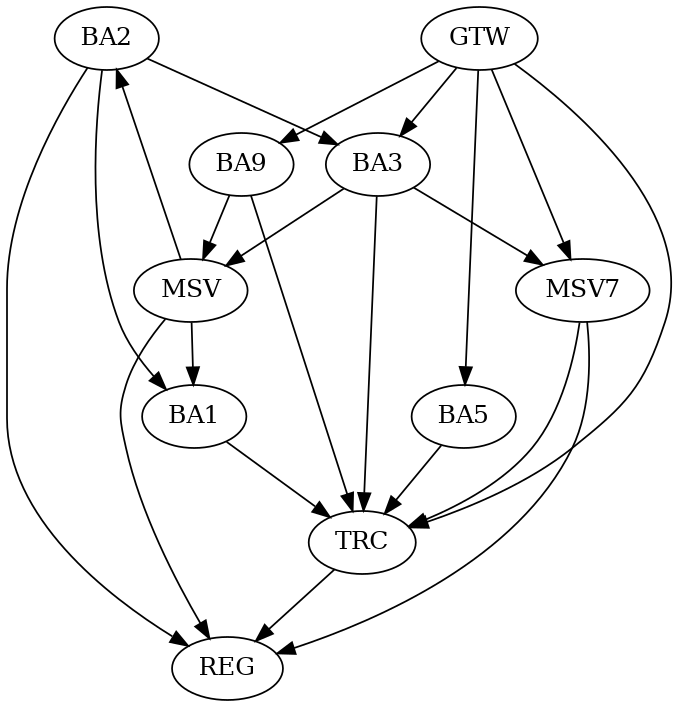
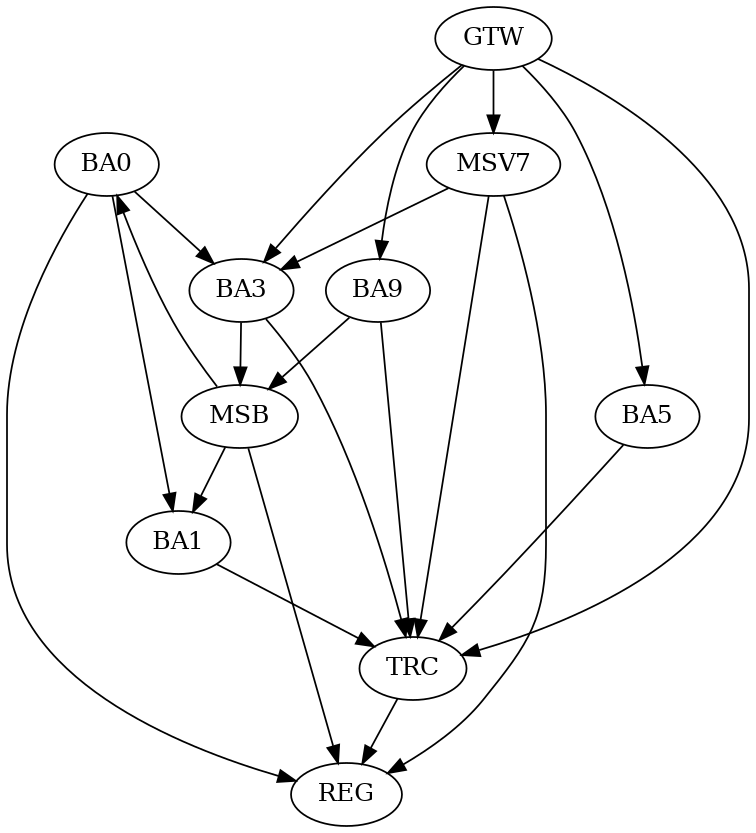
node "BA2": label "BA2" -> "BA0"
edge "BA3" -> "MSV7": reversed
node "MSV": label "MSV" -> "MSB"
